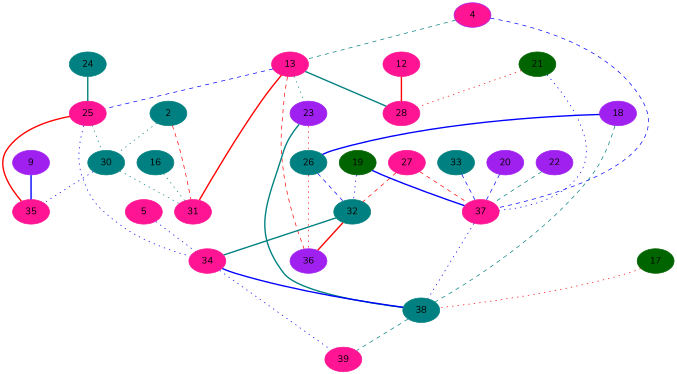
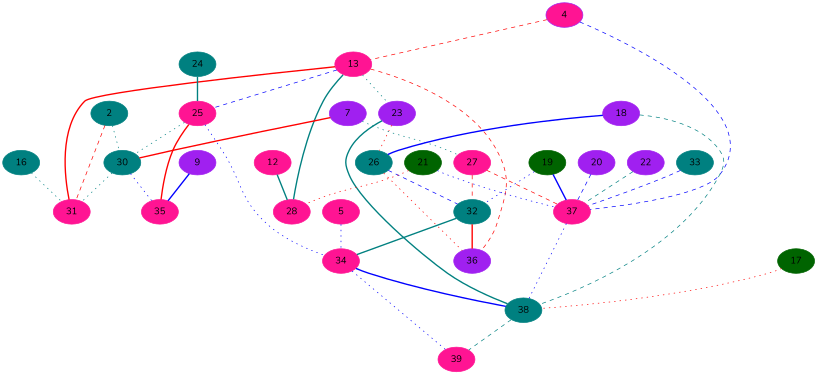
edge "4" -- "13": color teal -> red
edge "12" -- "28": color red -> teal
node "7": added
